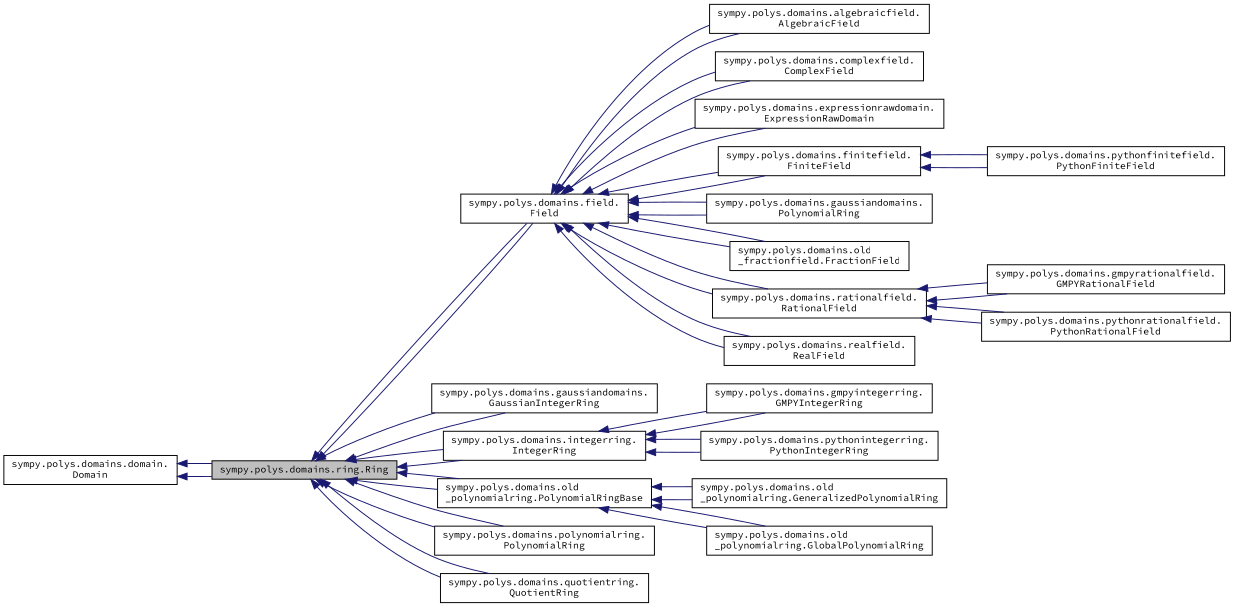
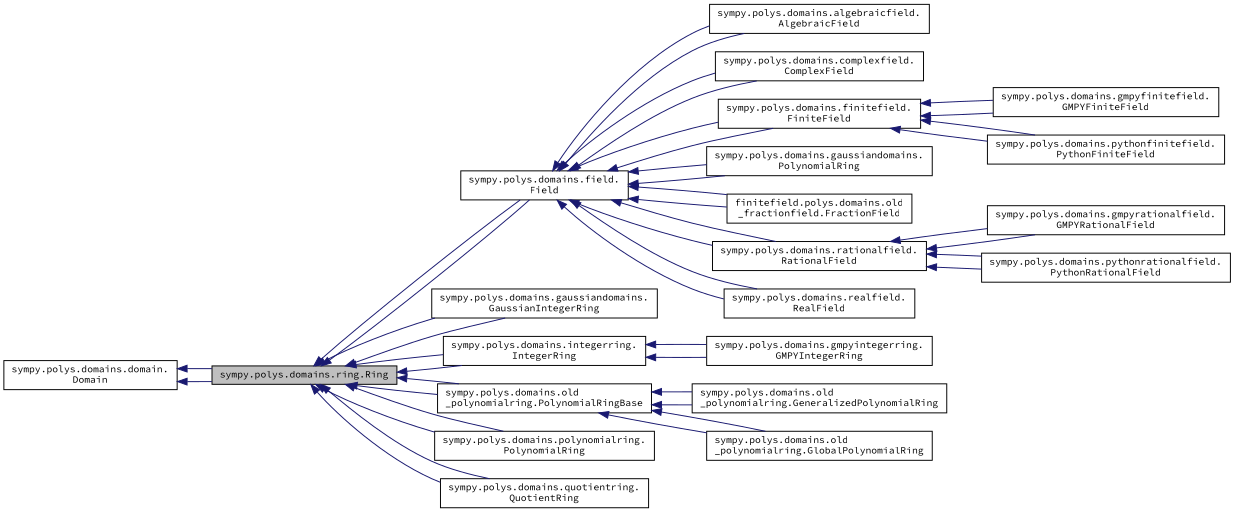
node "sympy.polys.domains.gmpyfinitefield. GMPYFiniteField": added
node "sympy.polys.domains.expressionrawdomain. ExpressionRawDomain": removed
node "sympy.polys.domains.old _fractionfield.FractionField": label "sympy.polys.domains.old _fractionfield.FractionField" -> "finitefield.polys.domains.old _fractionfield.FractionField"
node "sympy.polys.domains.pythonintegerring. PythonIntegerRing": removed
